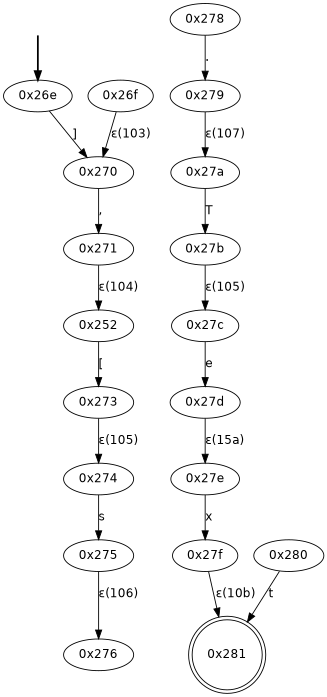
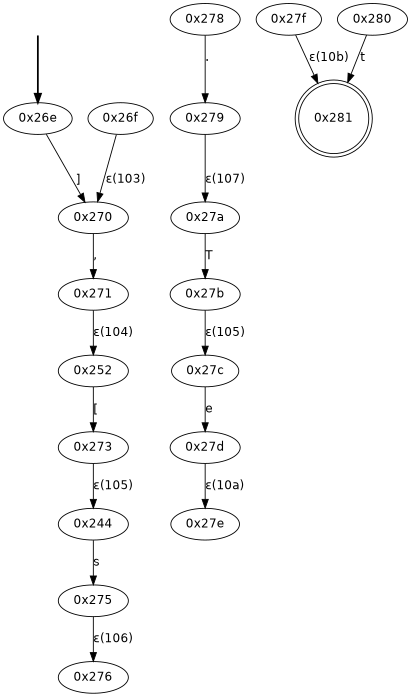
edge "0x27d" -> "0x27e": label "ε(15a)" -> "ε(10a)"
node "0x274": label "0x274" -> "0x244"
edge "0x27e" -> "0x27f": removed, label "x"
